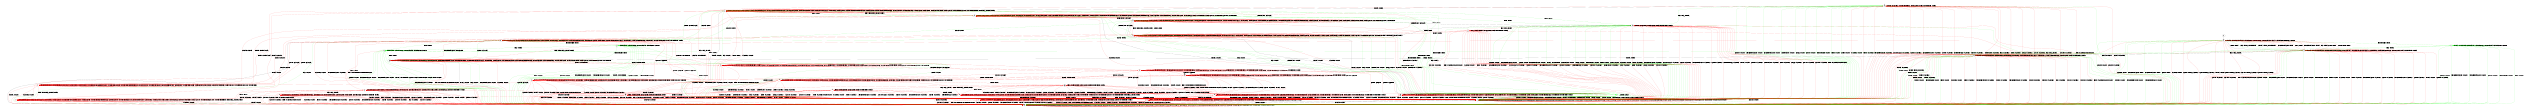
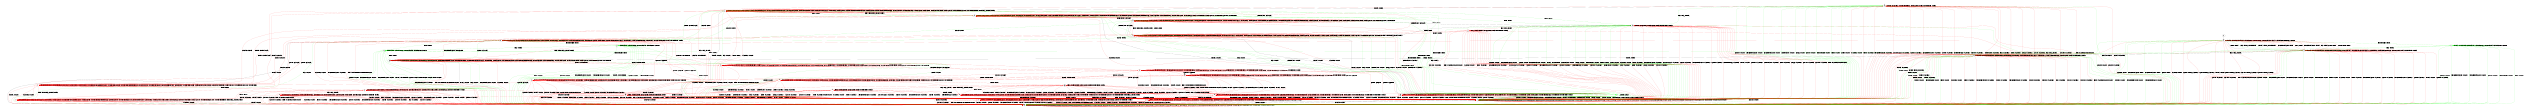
edge "q" -> "y": now "t" -> "y"
